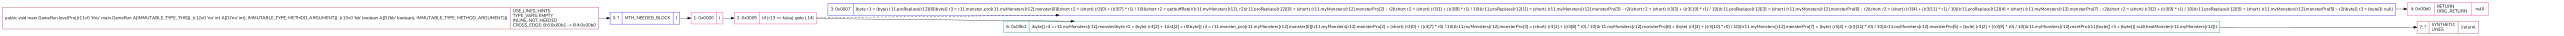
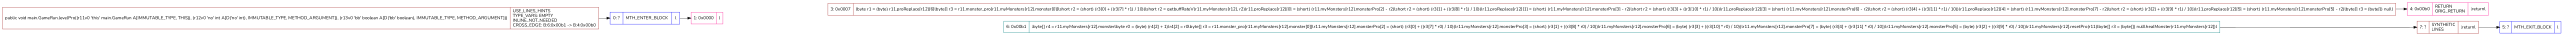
node "3: 0x0007": color blue -> brown
node "4: 0x00b0": text "nulll" -> "lreturnl"
node "0: ?": text "MTH_NEEDED_BLOCK" -> "MTH_ENTER_BLOCK"
node "2: 0x0005": removed
node "5: ?": added
